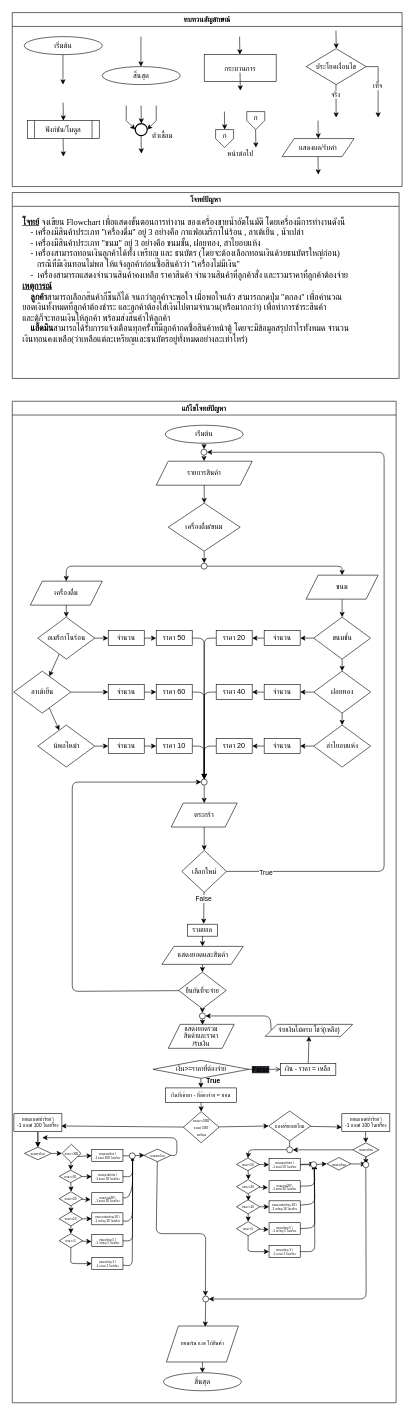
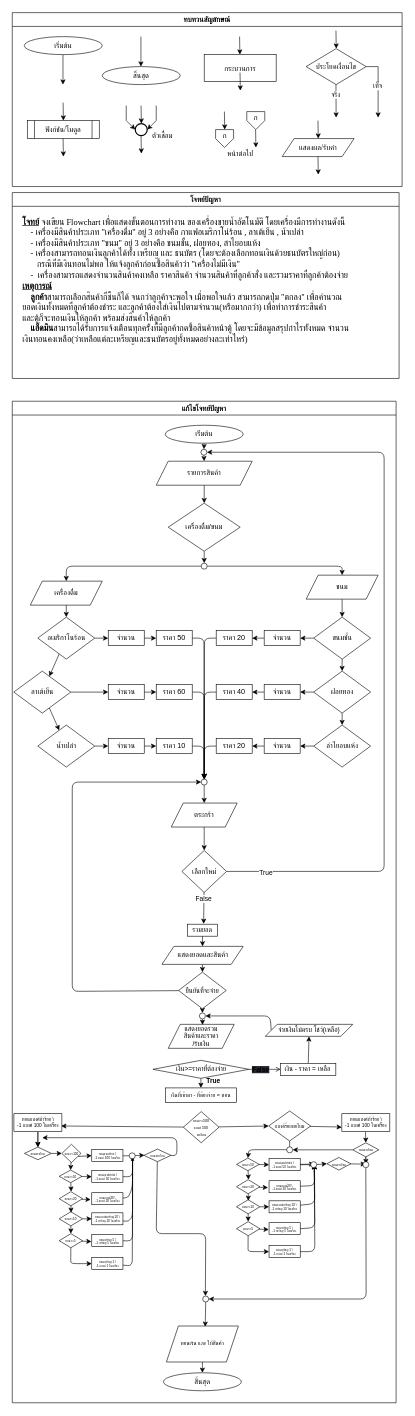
node "น้พอไหม่า": label "น้พอไหม่า" -> "น้ำเปล่า"
edge "เงินที่เข้ามา - ที่ต้องจ่าย = ทอน" -> "ทอน>=500 แบงค์ 500 พอไหม": removed
